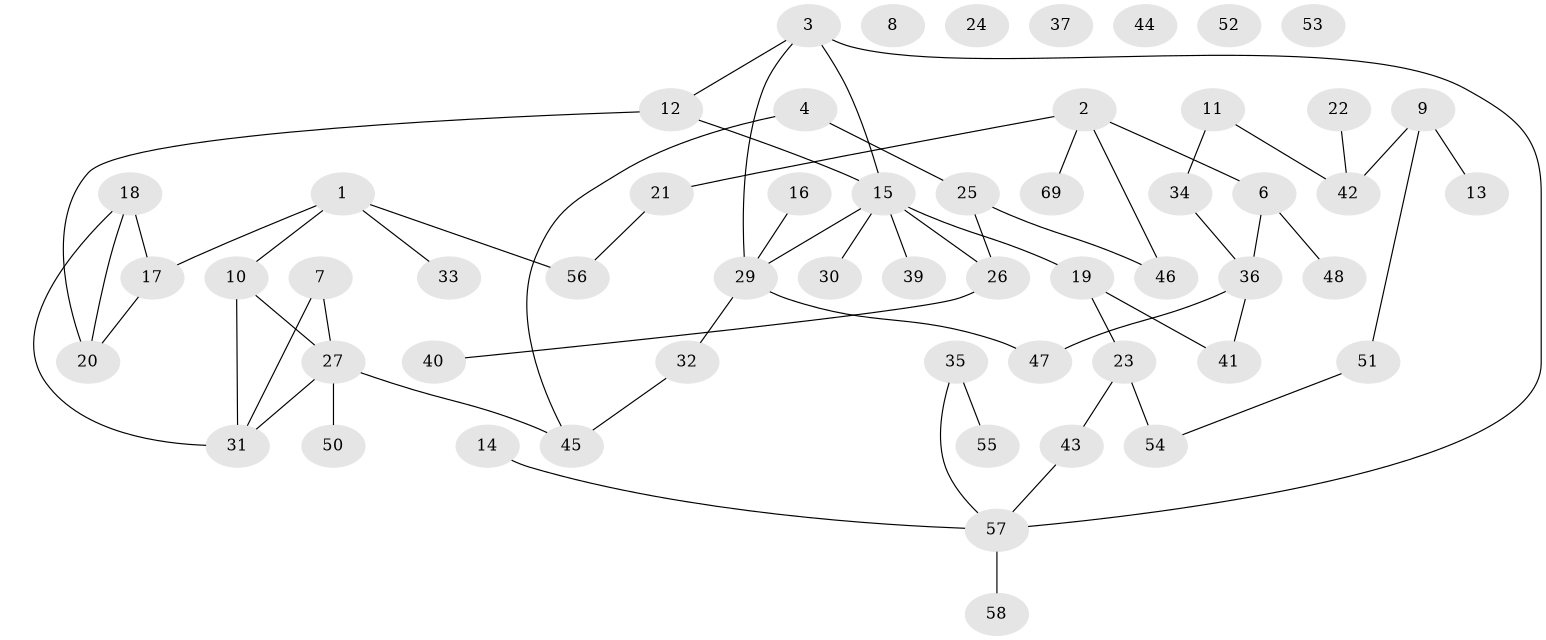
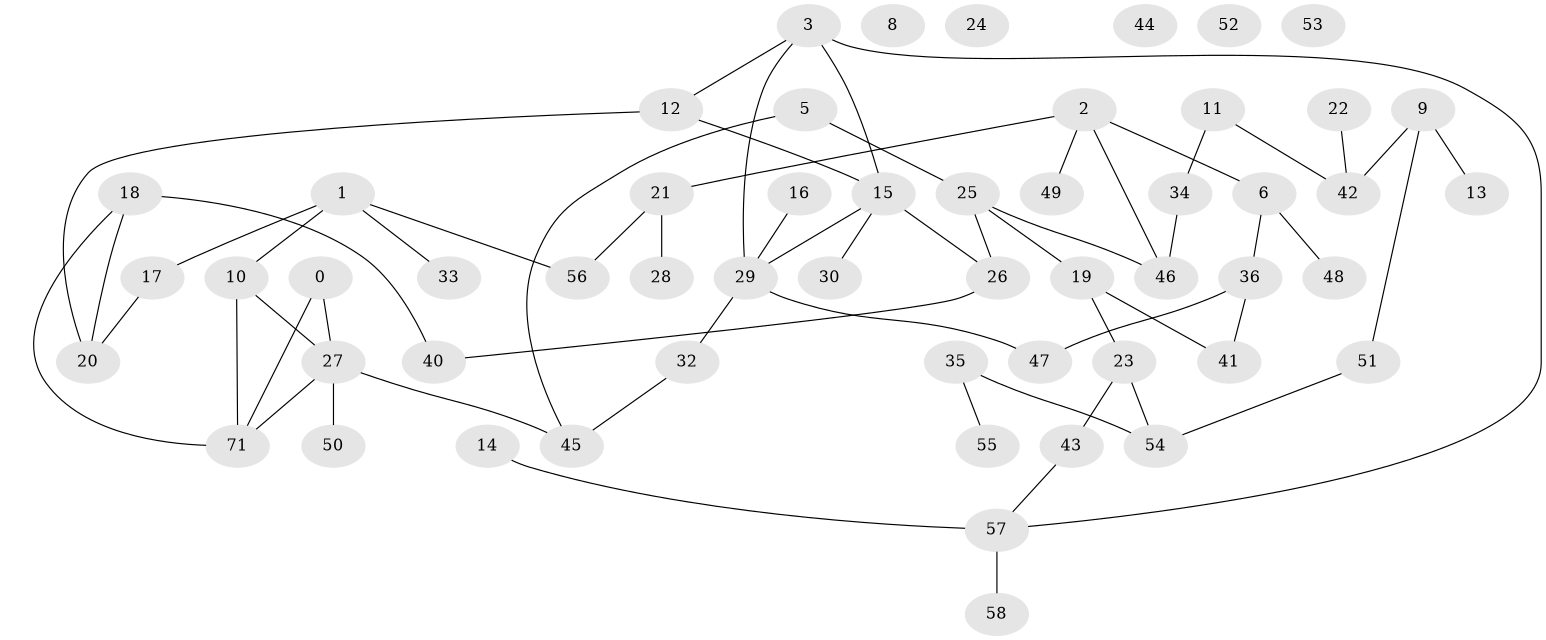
node "37": removed
node "4": label "4" -> "5"
node "69": label "69" -> "49"
edge "15" -- "19": now "25" -- "19"
edge "18" -- "17": now "18" -- "40"
edge "34" -- "36": now "34" -- "46"
node "7": label "7" -> "0"
node "28": added
node "39": removed
node "31": label "31" -> "71"
edge "35" -- "57": now "35" -- "54"
